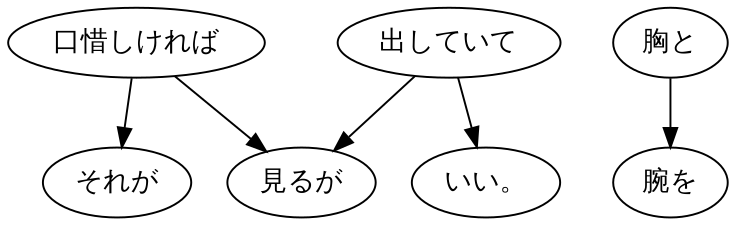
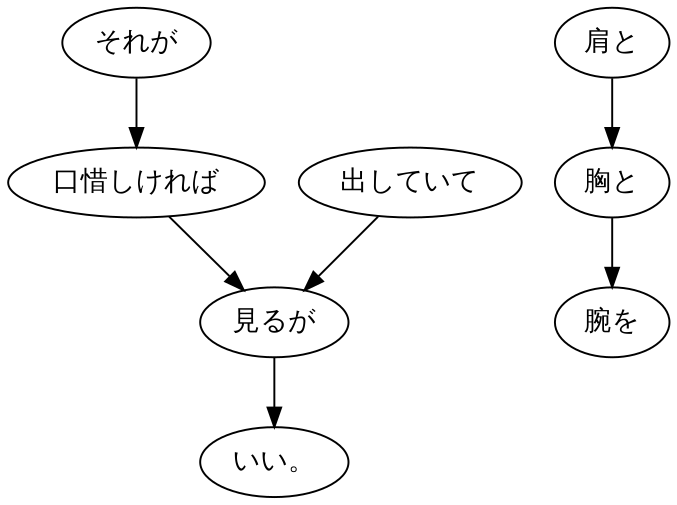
node "肩と": added
edge "口惜しければ" -> "それが": reversed
edge "出していて" -> "いい。": now "見るが" -> "いい。"
